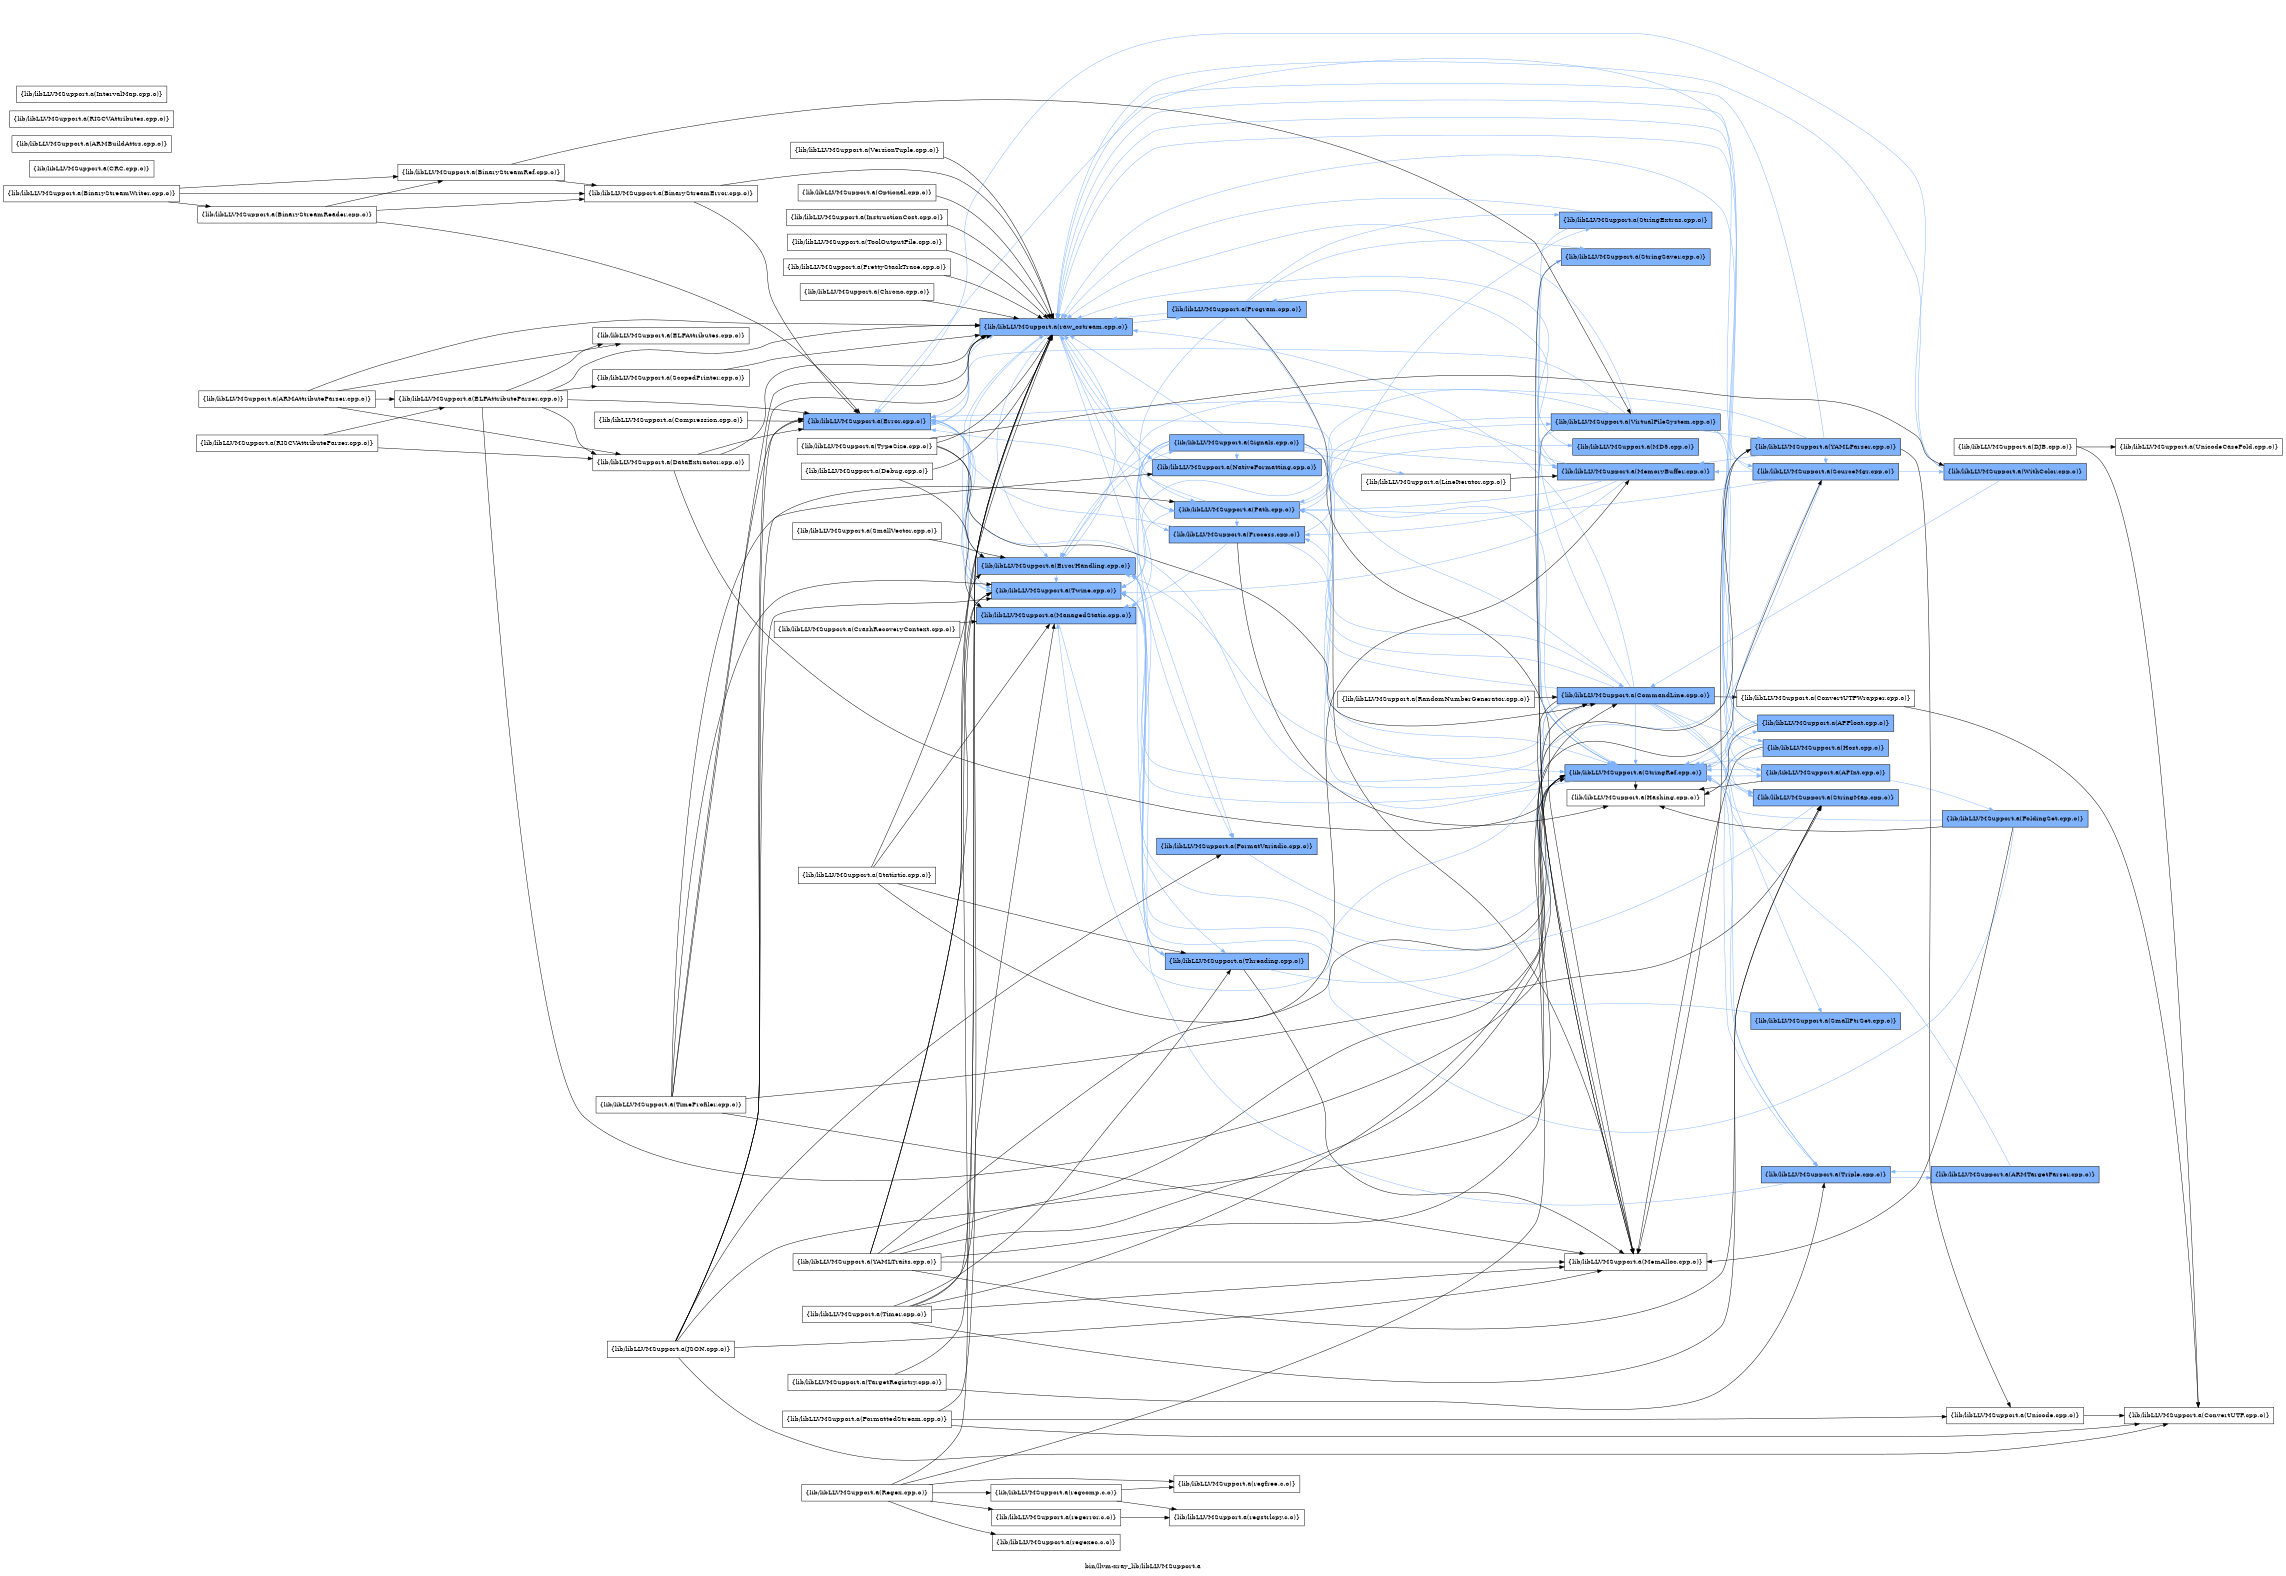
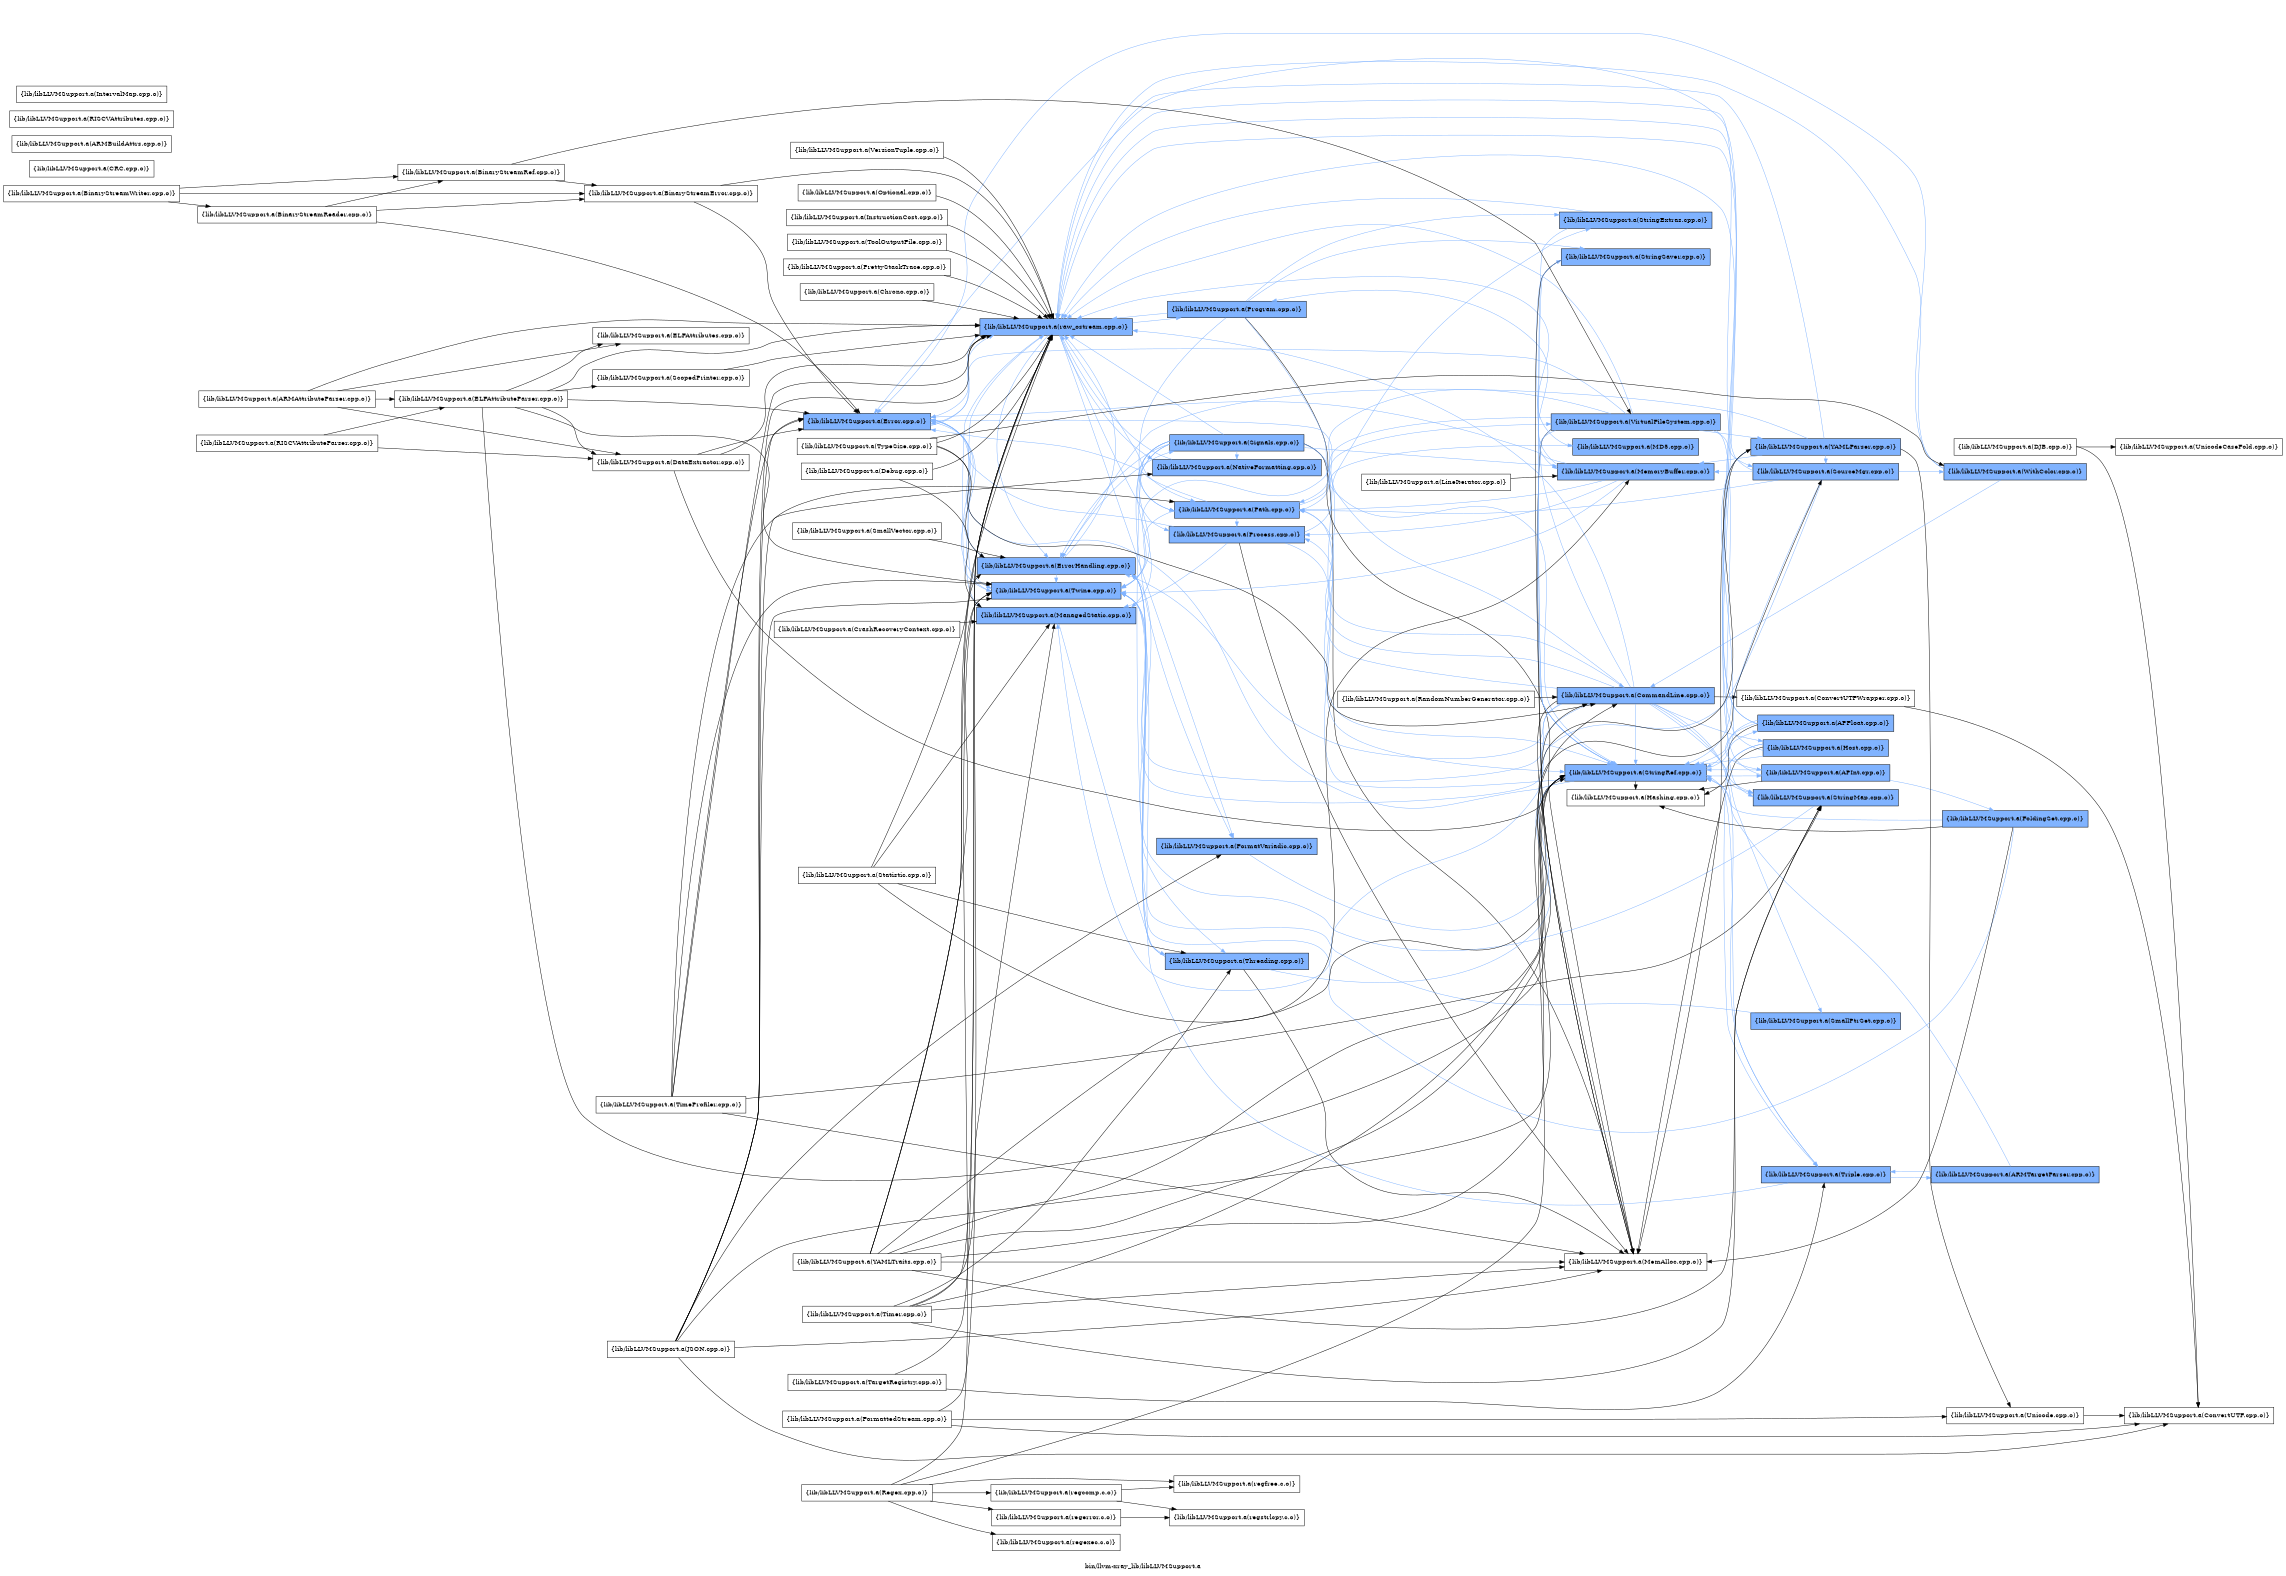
node "{lib/libLLVMSupport.a(Compression.cpp.o)}": removed
edge "{lib/libLLVMSupport.a(Signals.cpp.o)}" -> "{lib/libLLVMSupport.a(LineIterator.cpp.o)}": now "{lib/libLLVMSupport.a(Signals.cpp.o)}" -> "{lib/libLLVMSupport.a(Twine.cpp.o)}"
edge "{lib/libLLVMSupport.a(ELFAttributeParser.cpp.o)}" -> "{lib/libLLVMSupport.a(Twine.cpp.o)}": added
edge "{lib/libLLVMSupport.a(Process.cpp.o)}" -> "{lib/libLLVMSupport.a(Hashing.cpp.o)}": now "{lib/libLLVMSupport.a(Process.cpp.o)}" -> "{lib/libLLVMSupport.a(MemAlloc.cpp.o)}"
